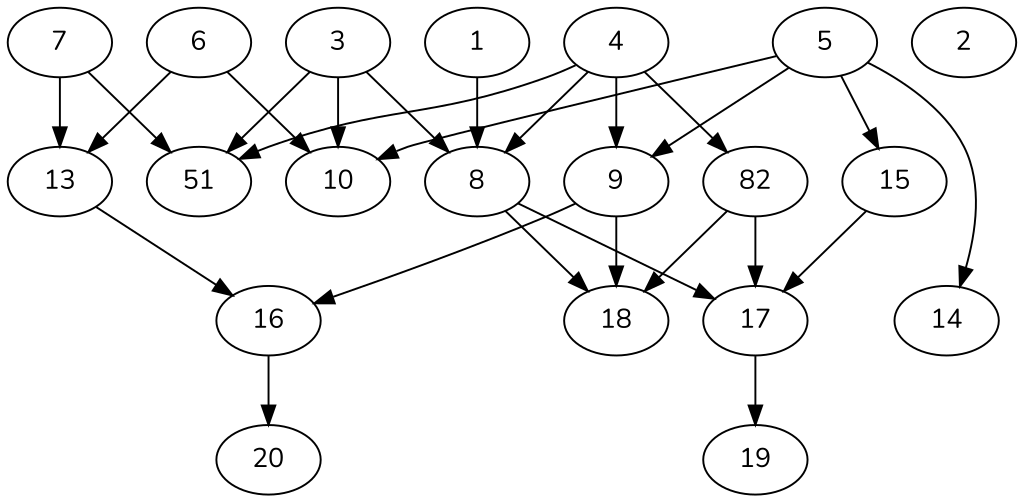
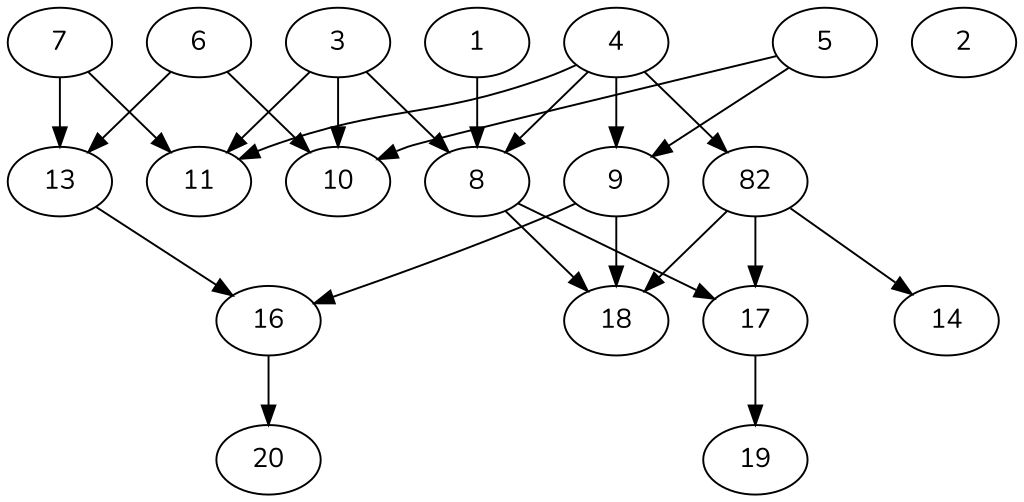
edge "5" -> "14": now "82" -> "14"
node "51": label "51" -> "11"
node "15": removed
